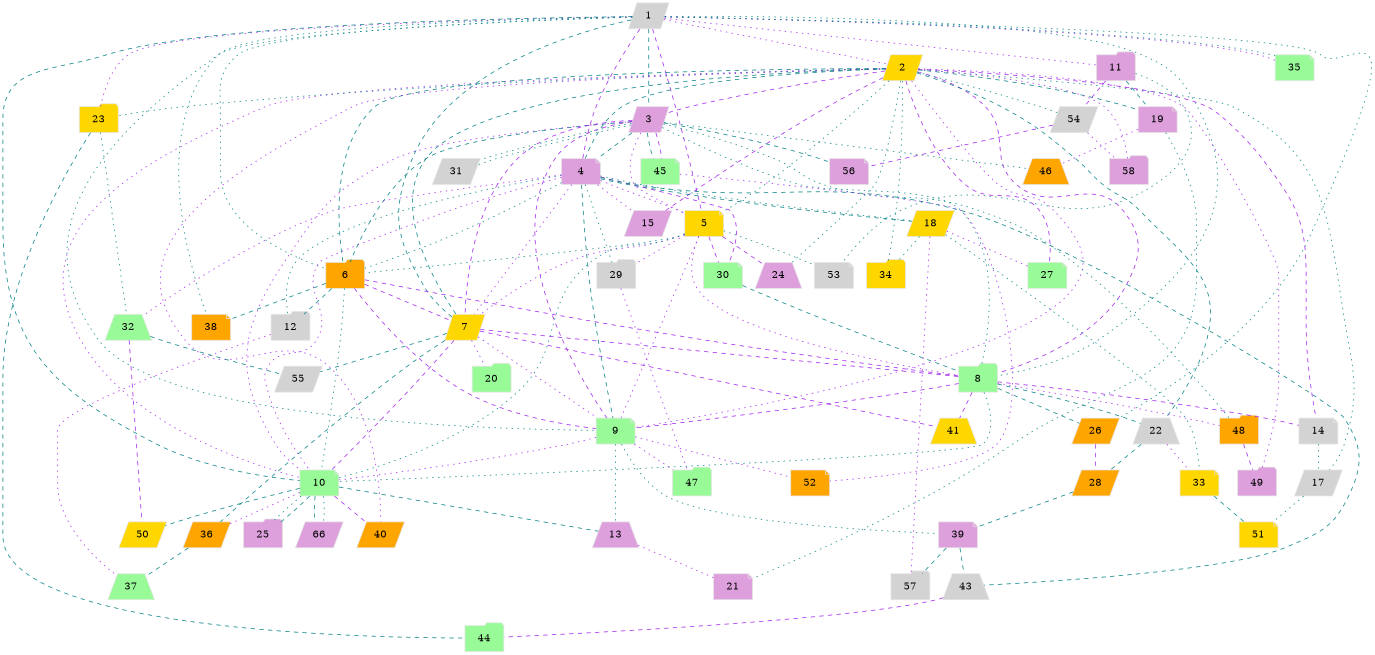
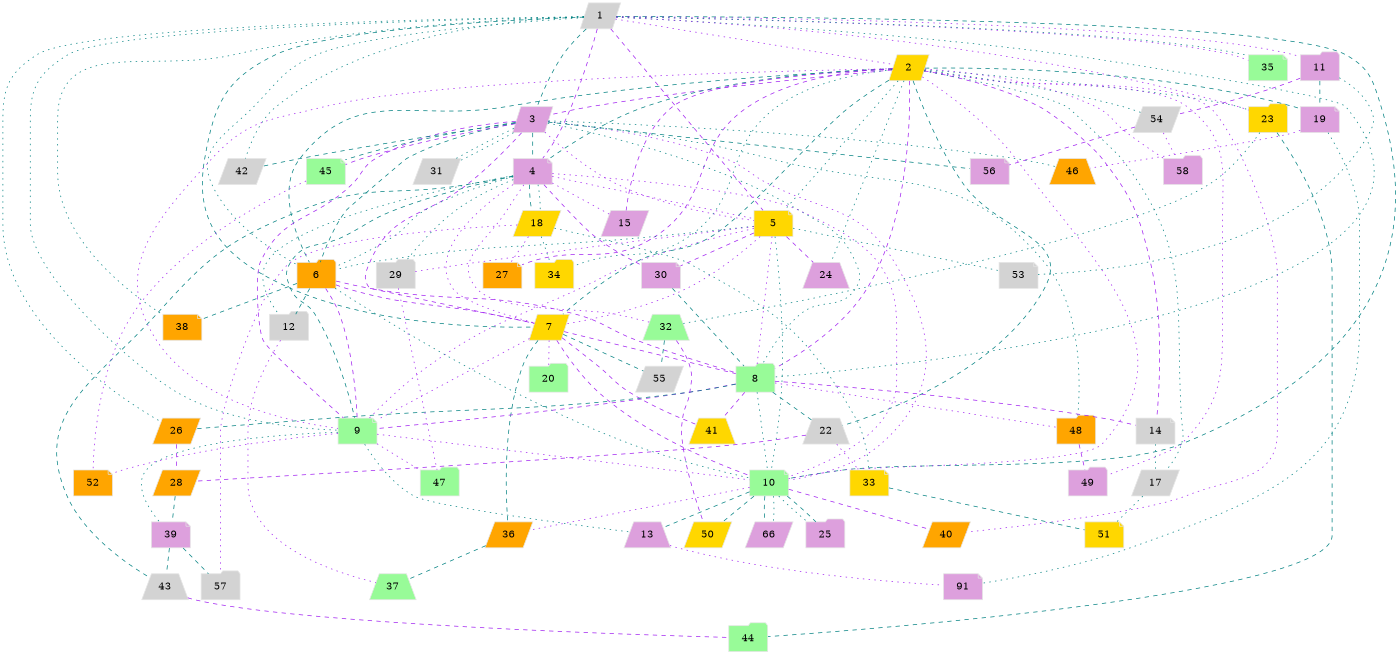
node "42": added
node "30": fillcolor palegreen -> plum
node "27": fillcolor palegreen -> orange
edge "22" -- "28": color teal -> purple
node "21": label "21" -> "91"
